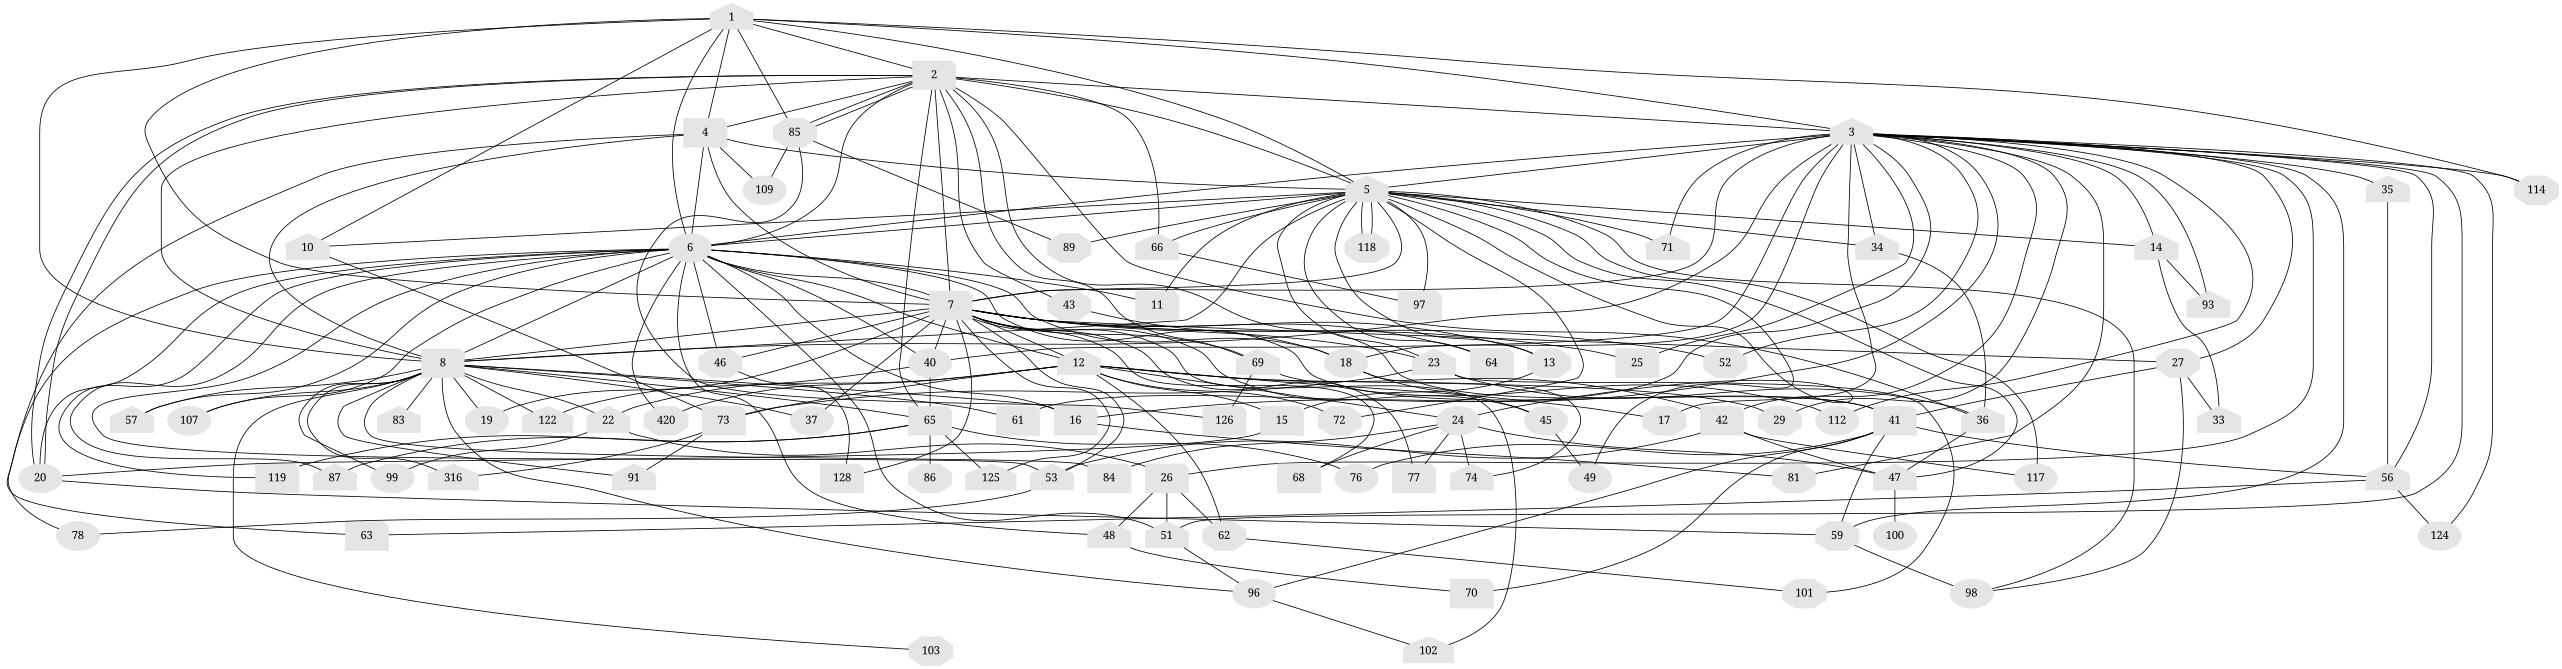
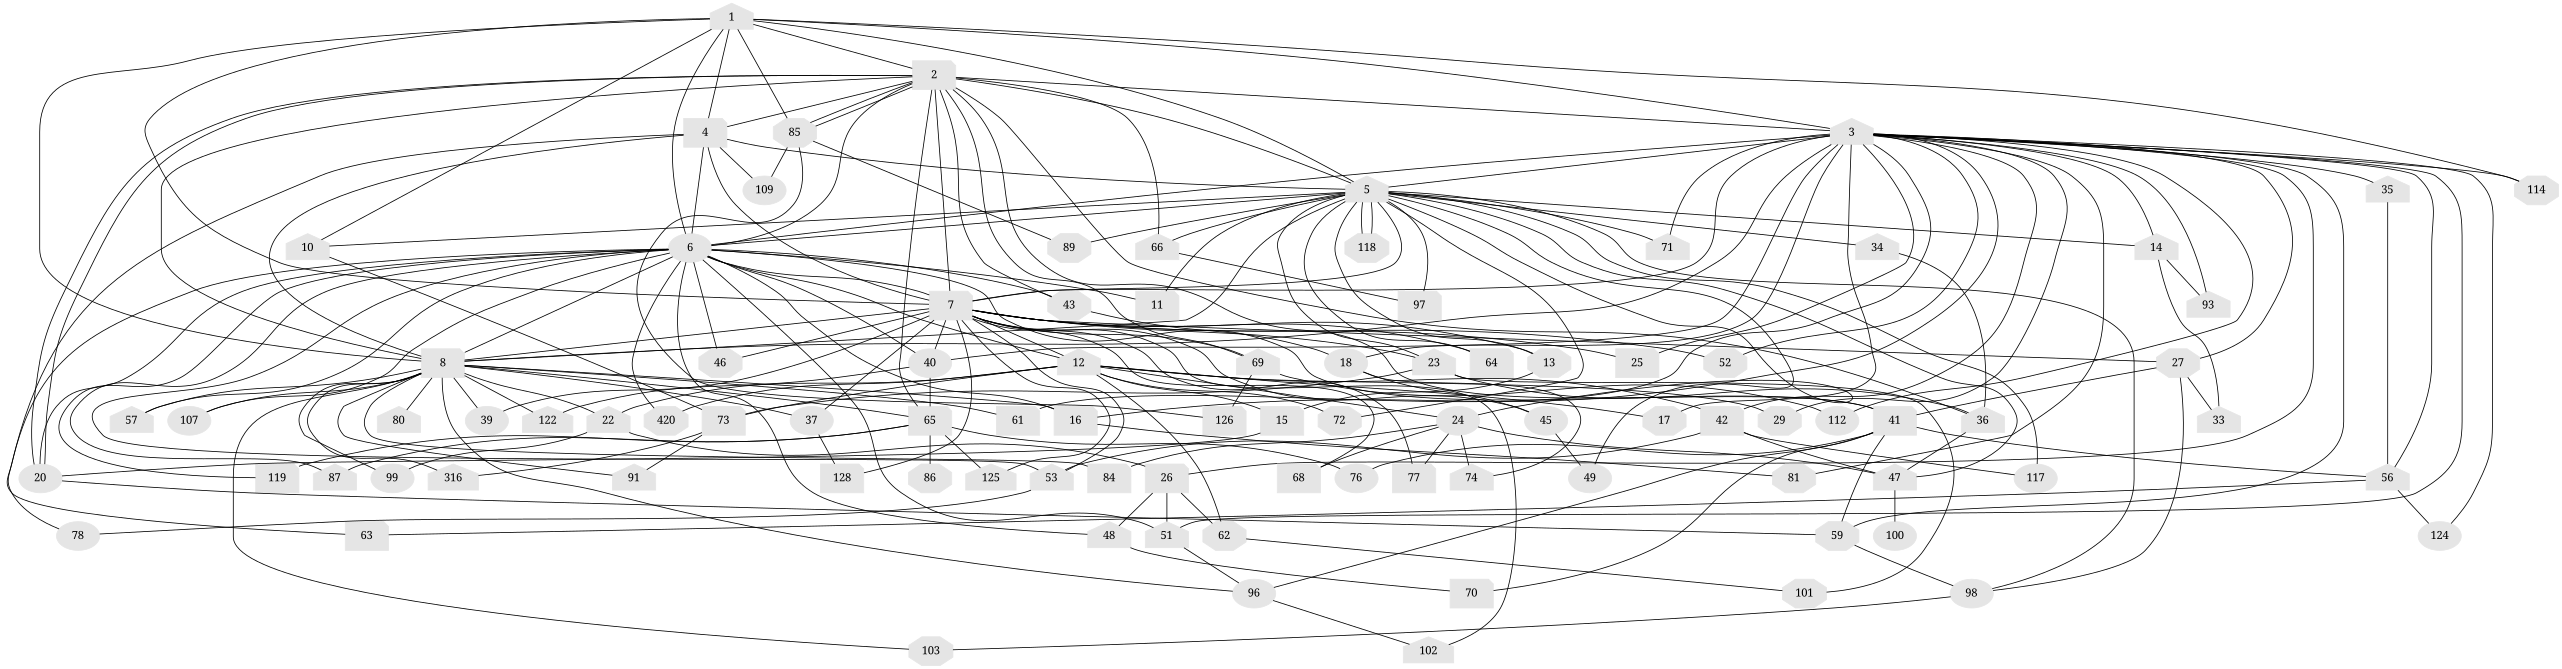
edge "3" -- "34": removed
edge "6" -- "18": now "6" -- "43"
edge "46" -- "128": now "37" -- "128"
node "83": label "83" -> "80"
node "19": label "19" -> "39"
edge "98" -- "103": added
